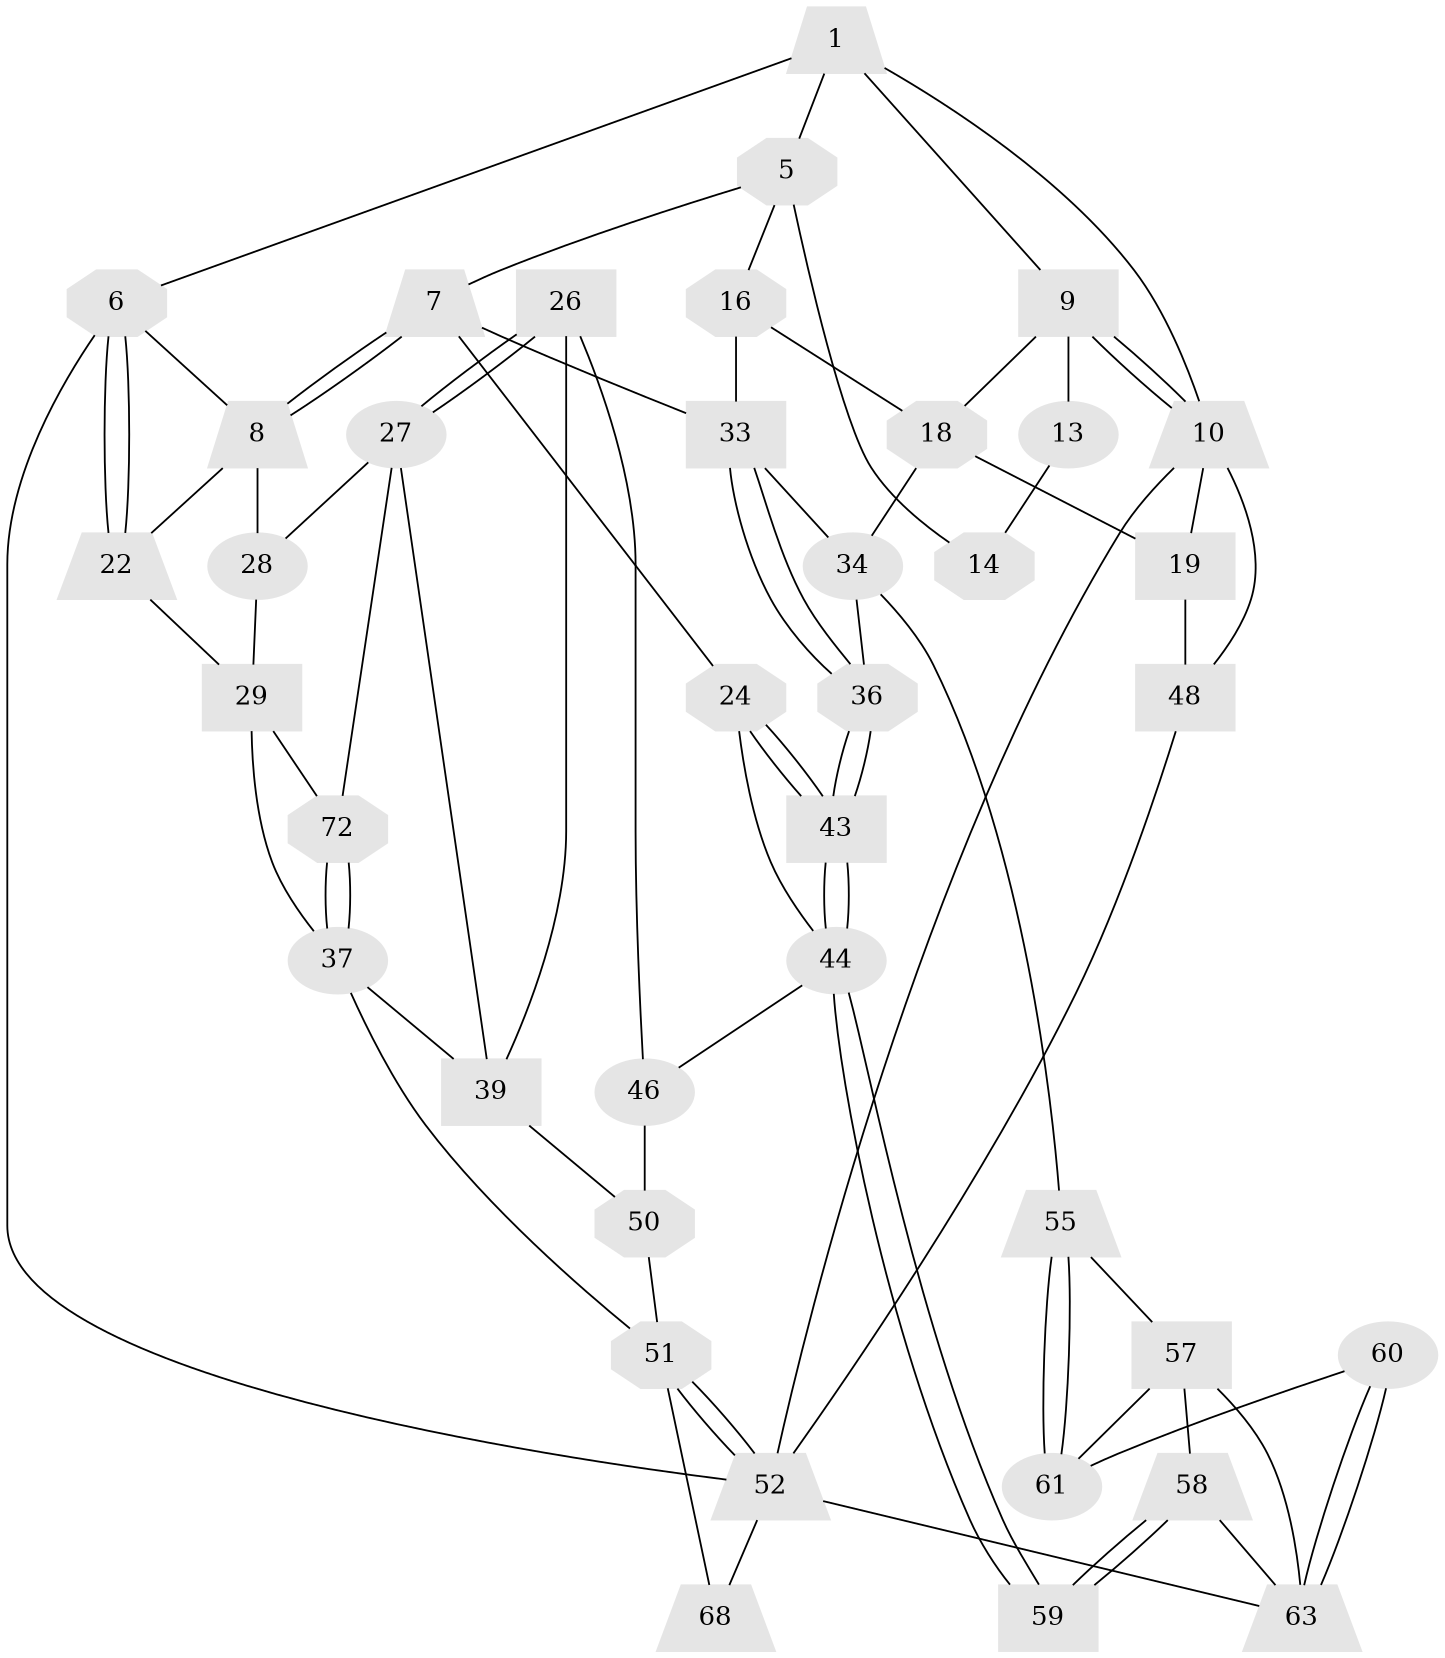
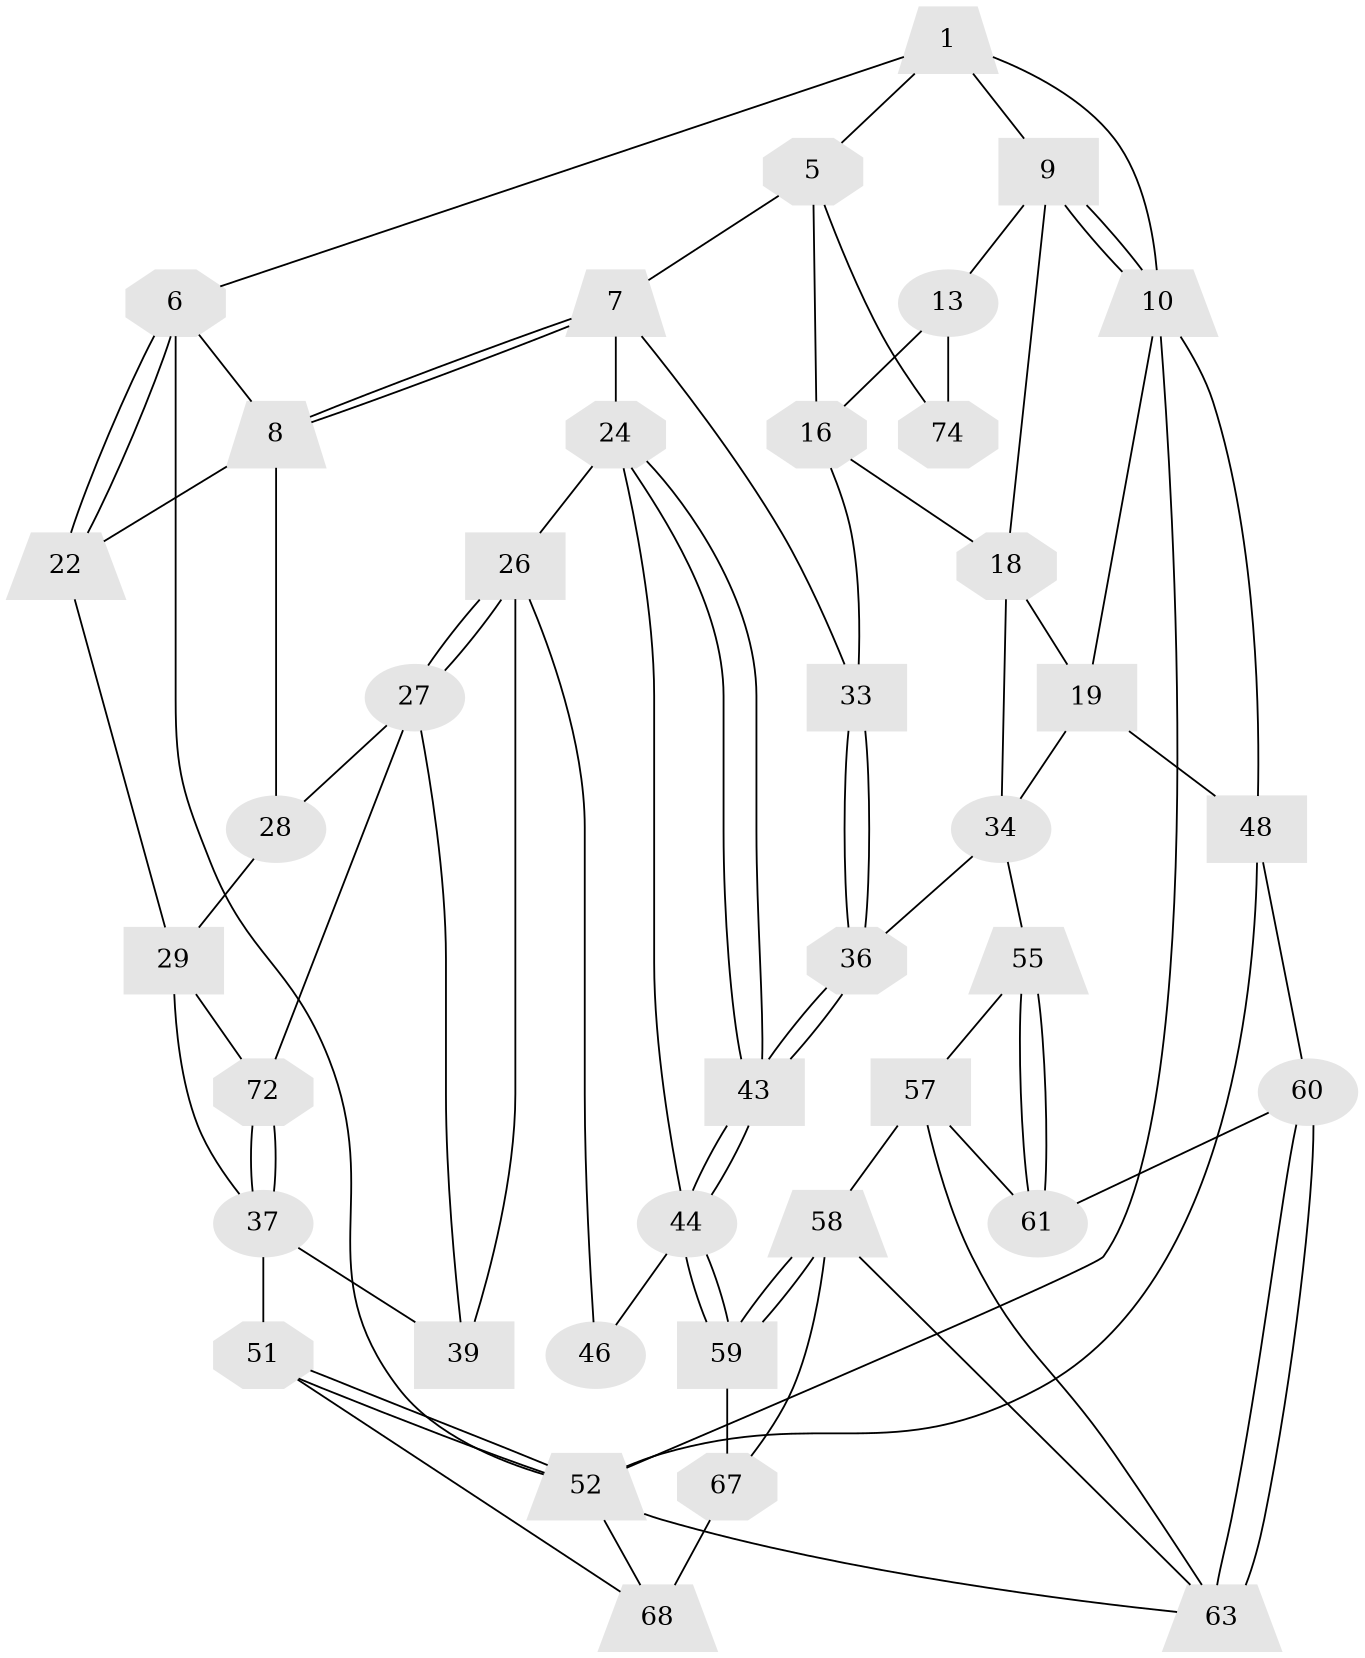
edge "13" -- "16": added
edge "24" -- "26": added
edge "33" -- "34": now "19" -- "34"
node "14": label "14" -> "74"
edge "48" -- "60": added
node "50": removed
node "67": added
